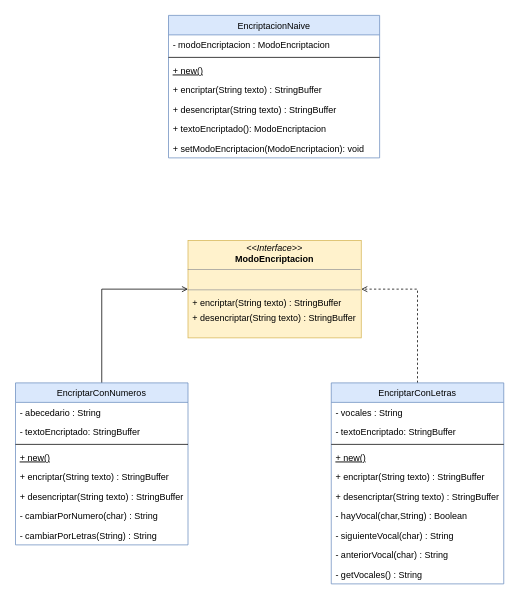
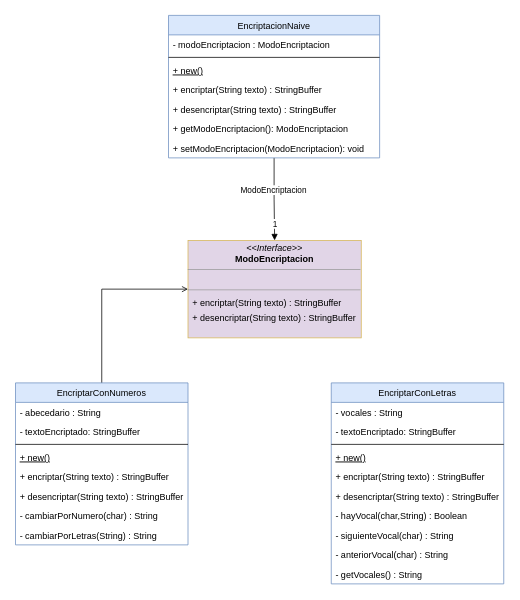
node "+ textoEncriptado(): ModoEncriptacion": label "+ textoEncriptado(): ModoEncriptacion" -> "+ getModoEncriptacion(): ModoEncriptacion"
edge "EncriptacionNaive" -> "<<Interface>> ModoEncriptacion": added, labels "ModoEncriptacion", "1"
node "<<Interface>> ModoEncriptacion": fillcolor #fff2cc -> #e1d5e7
edge "EncriptarConLetras" -> "<<Interface>> ModoEncriptacion": removed
